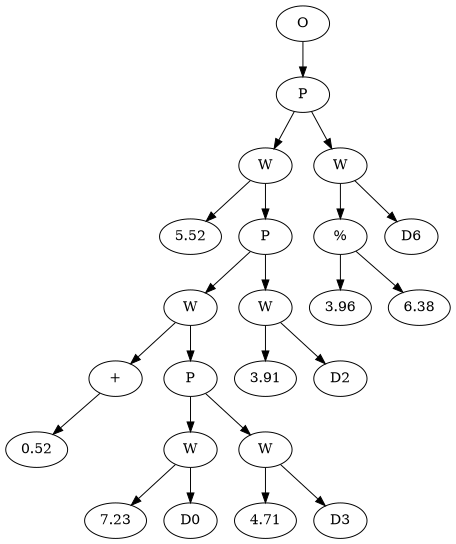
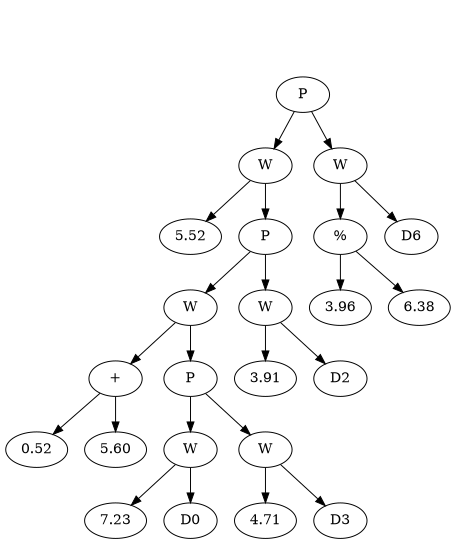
node "O": removed
node "5.60": added
